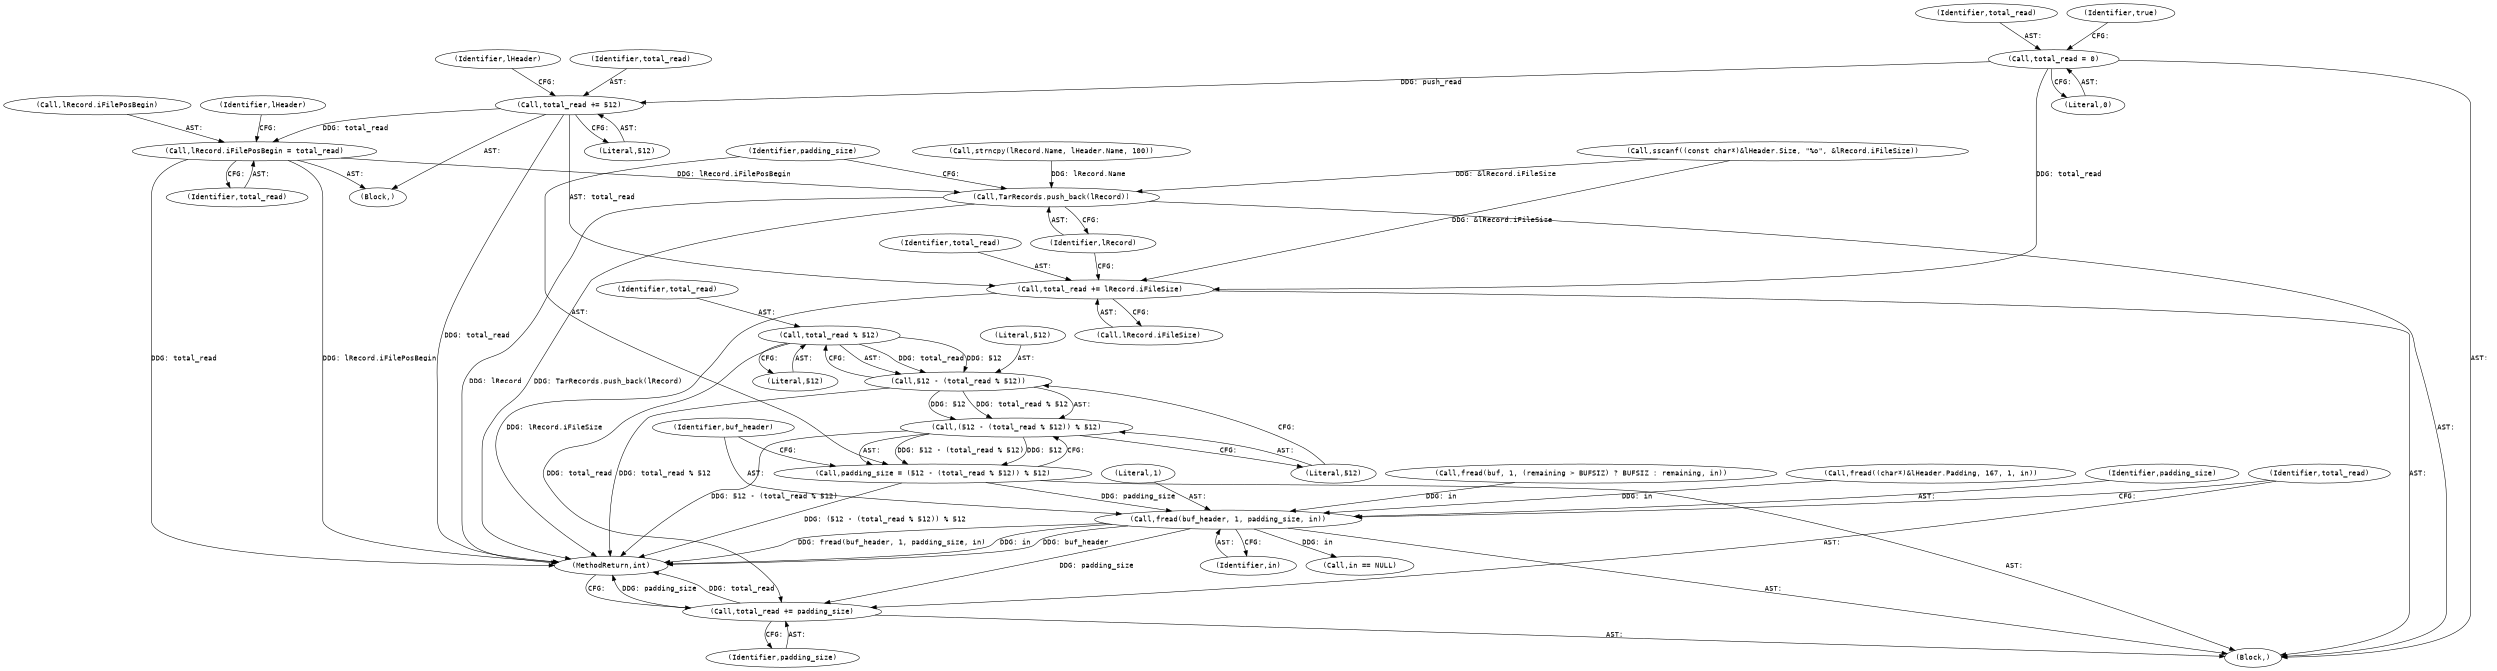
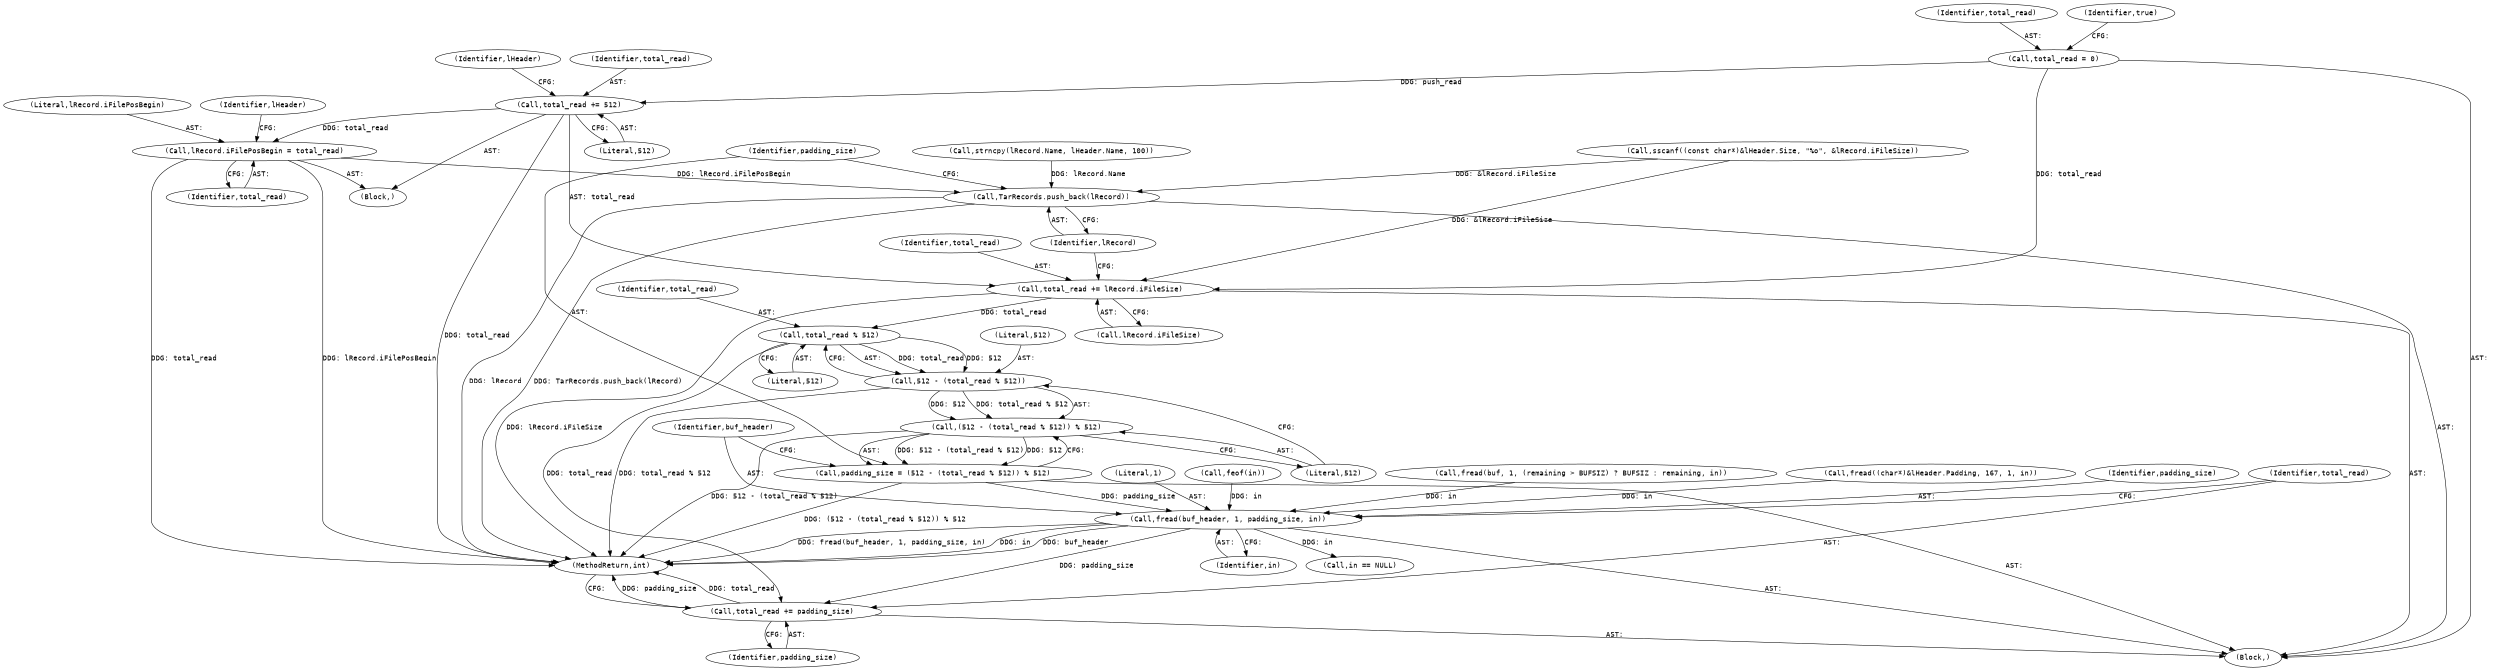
node "(Call,lRecord.iFilePosBegin)": label "(Call,lRecord.iFilePosBegin)" -> "(Literal,lRecord.iFilePosBegin)"
node "(Literal,0)": removed
edge "(Call,total_read += lRecord.iFileSize)" -> "(Call,total_read % 512)": added, label "DDG: total_read"
node "(Call,feof(in))": added
